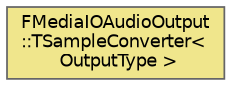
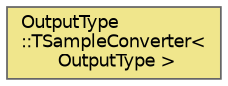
node "FMediaIOAudioOutput ::TSampleConverter< OutputType >": label "FMediaIOAudioOutput ::TSampleConverter< OutputType >" -> "OutputType ::TSampleConverter< OutputType >"
